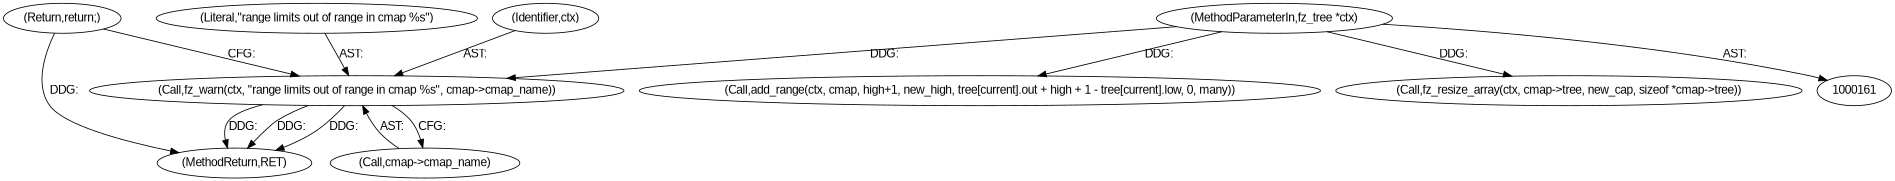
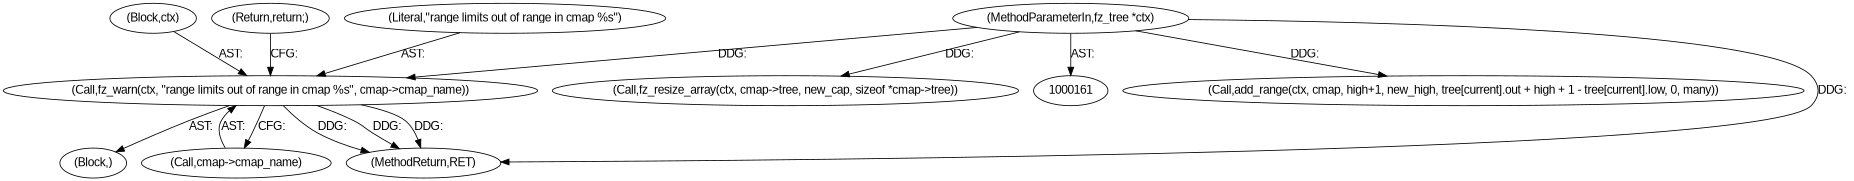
node "(Identifier,ctx)": label "(Identifier,ctx)" -> "(Block,ctx)"
edge "(Return,return;)" -> "(MethodReturn,RET)": now "(MethodParameterIn,fz_tree *ctx)" -> "(MethodReturn,RET)"
node "(Block,)": added
